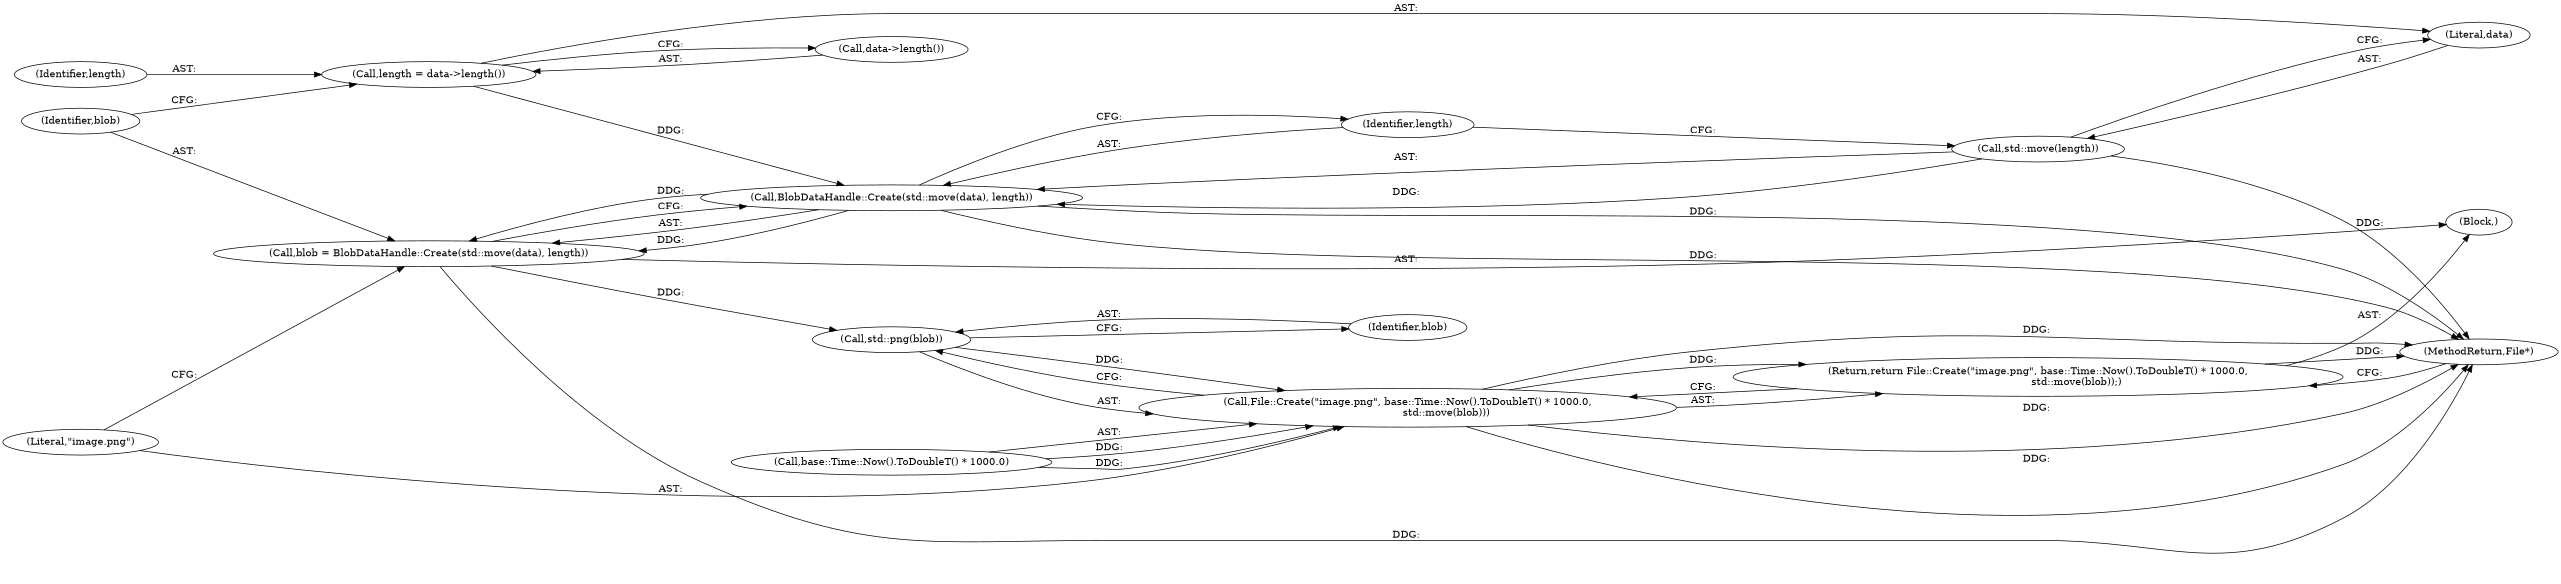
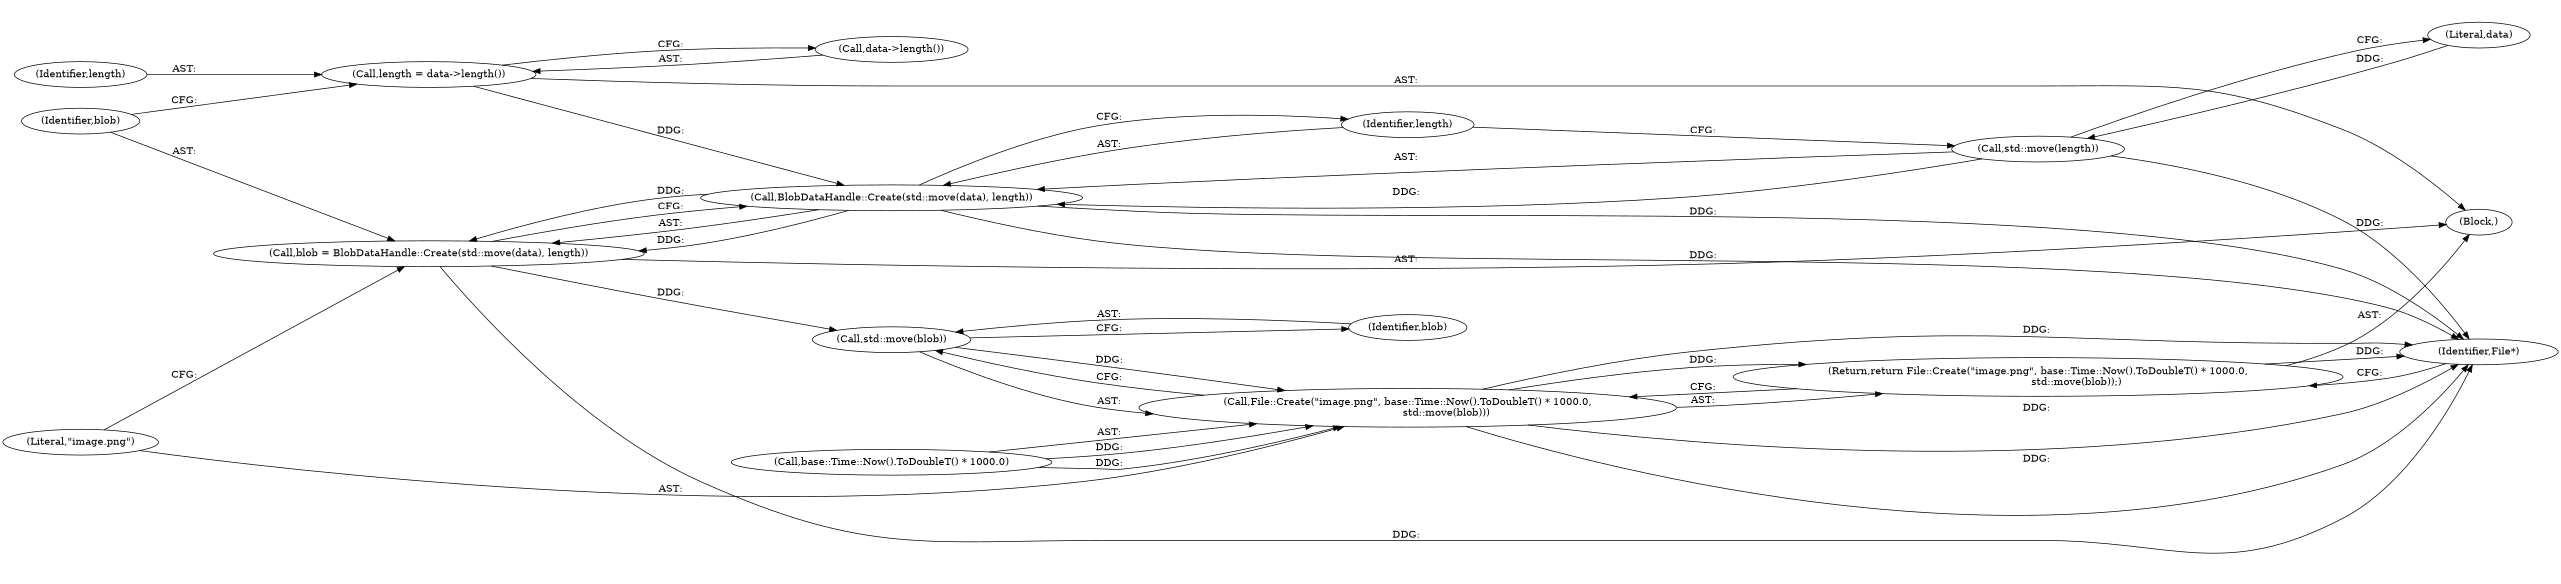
edge "(Call,length = data->length())" -> "(Literal,data)": now "(Call,length = data->length())" -> "(Block,)"
edge "(Literal,data)" -> "(Call,std::move(length))": label "AST: " -> "DDG: "
node "(Call,std::png(blob))": label "(Call,std::png(blob))" -> "(Call,std::move(blob))"
node "(MethodReturn,File*)": label "(MethodReturn,File*)" -> "(Identifier,File*)"
